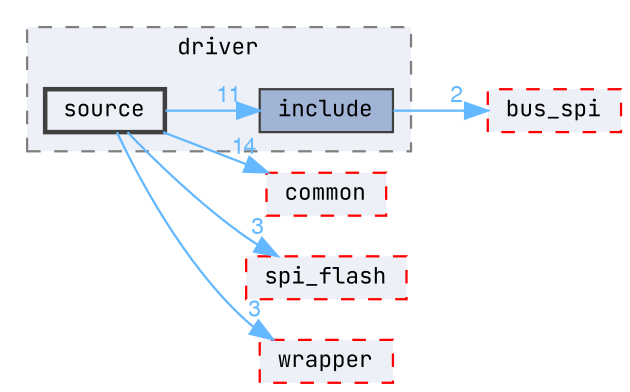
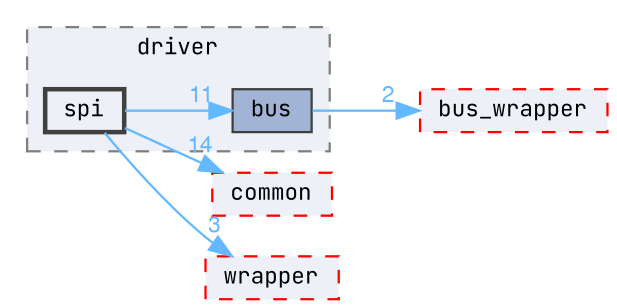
node "source": label "source" -> "spi"
node "include": label "include" -> "bus"
node "bus_spi": label "bus_spi" -> "bus_wrapper"
node "spi_flash": removed
